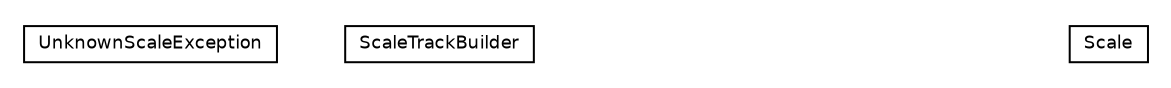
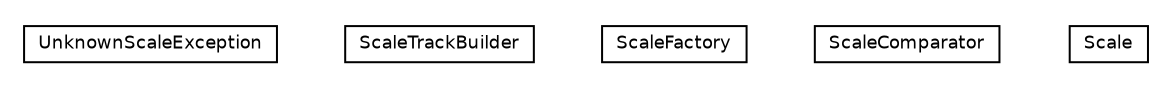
node "ScaleFactory": added
node "ScaleComparator": added
